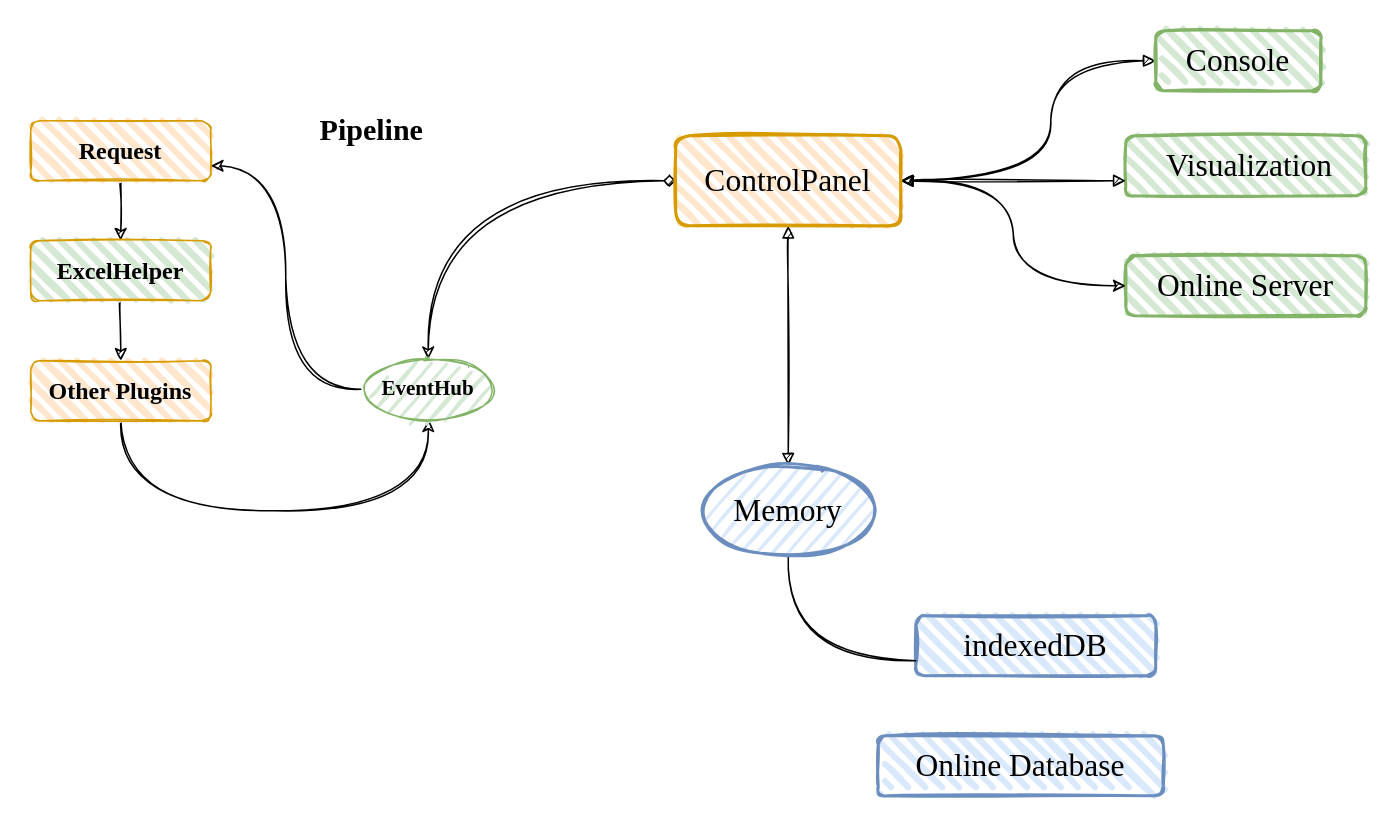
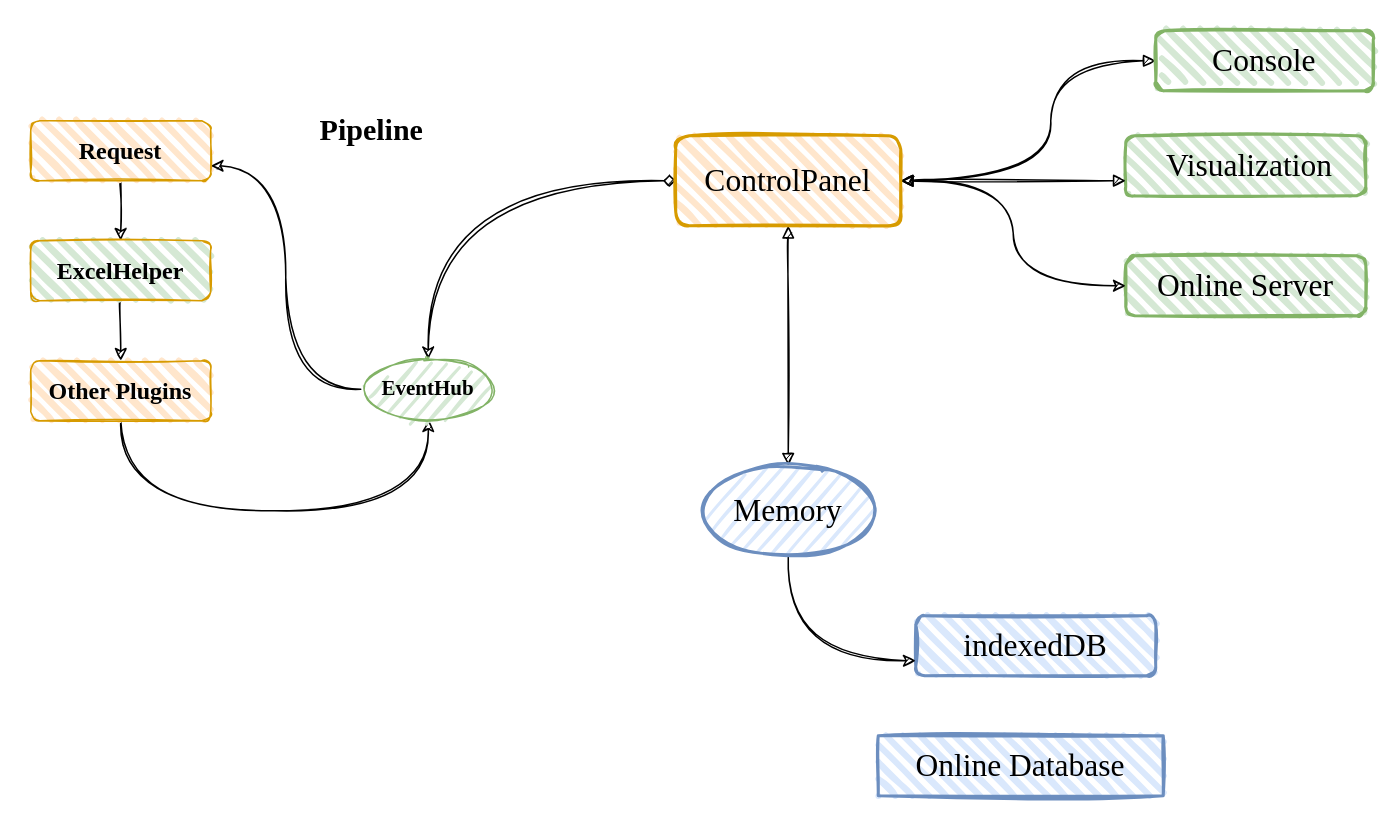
node "Console": size 165x60 -> 218x60
edge "Memory" -- "indexedDB": arrowhead none -> classic
node "Online Database": shape rounded rectangle -> rectangle
